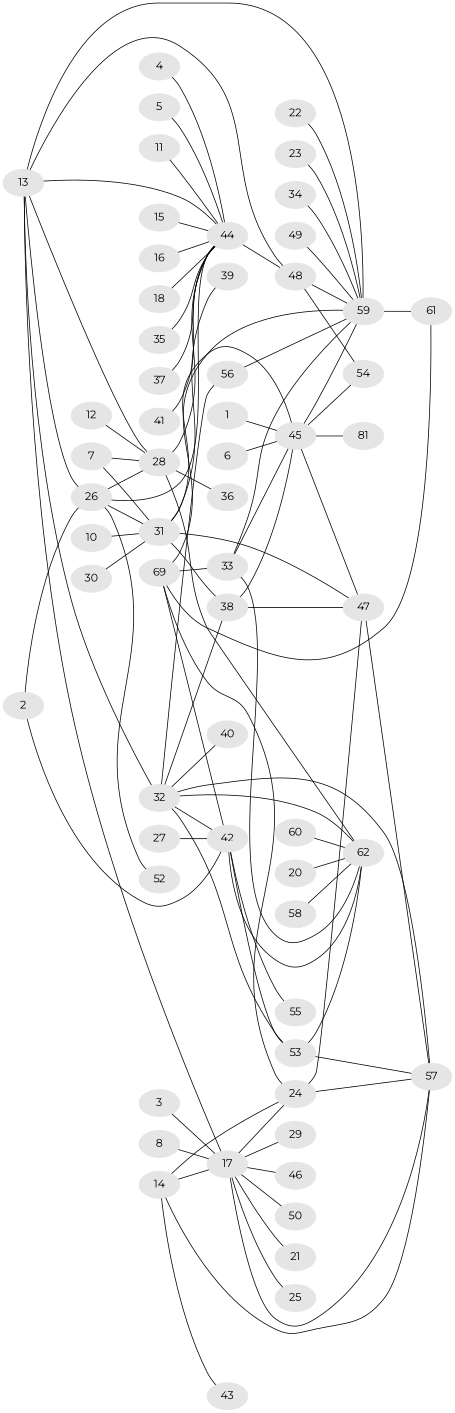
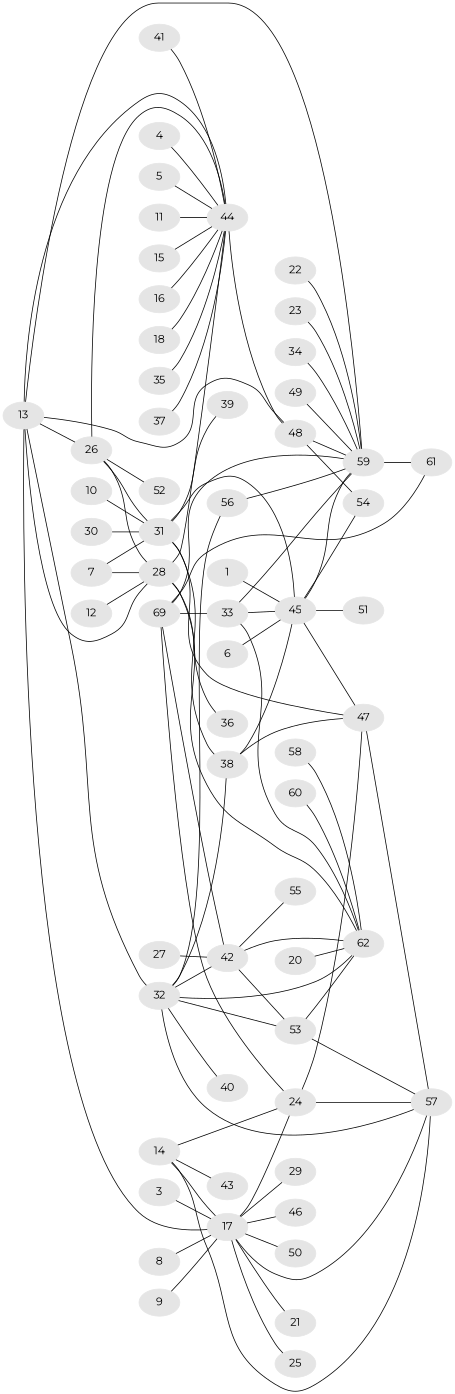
node "81": label "81" -> "51"
node "2": removed
node "9": added
